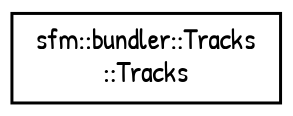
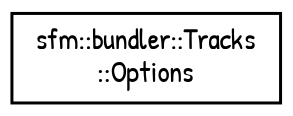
node "sfm::bundler::Tracks ::Tracks": label "sfm::bundler::Tracks ::Tracks" -> "sfm::bundler::Tracks ::Options"
